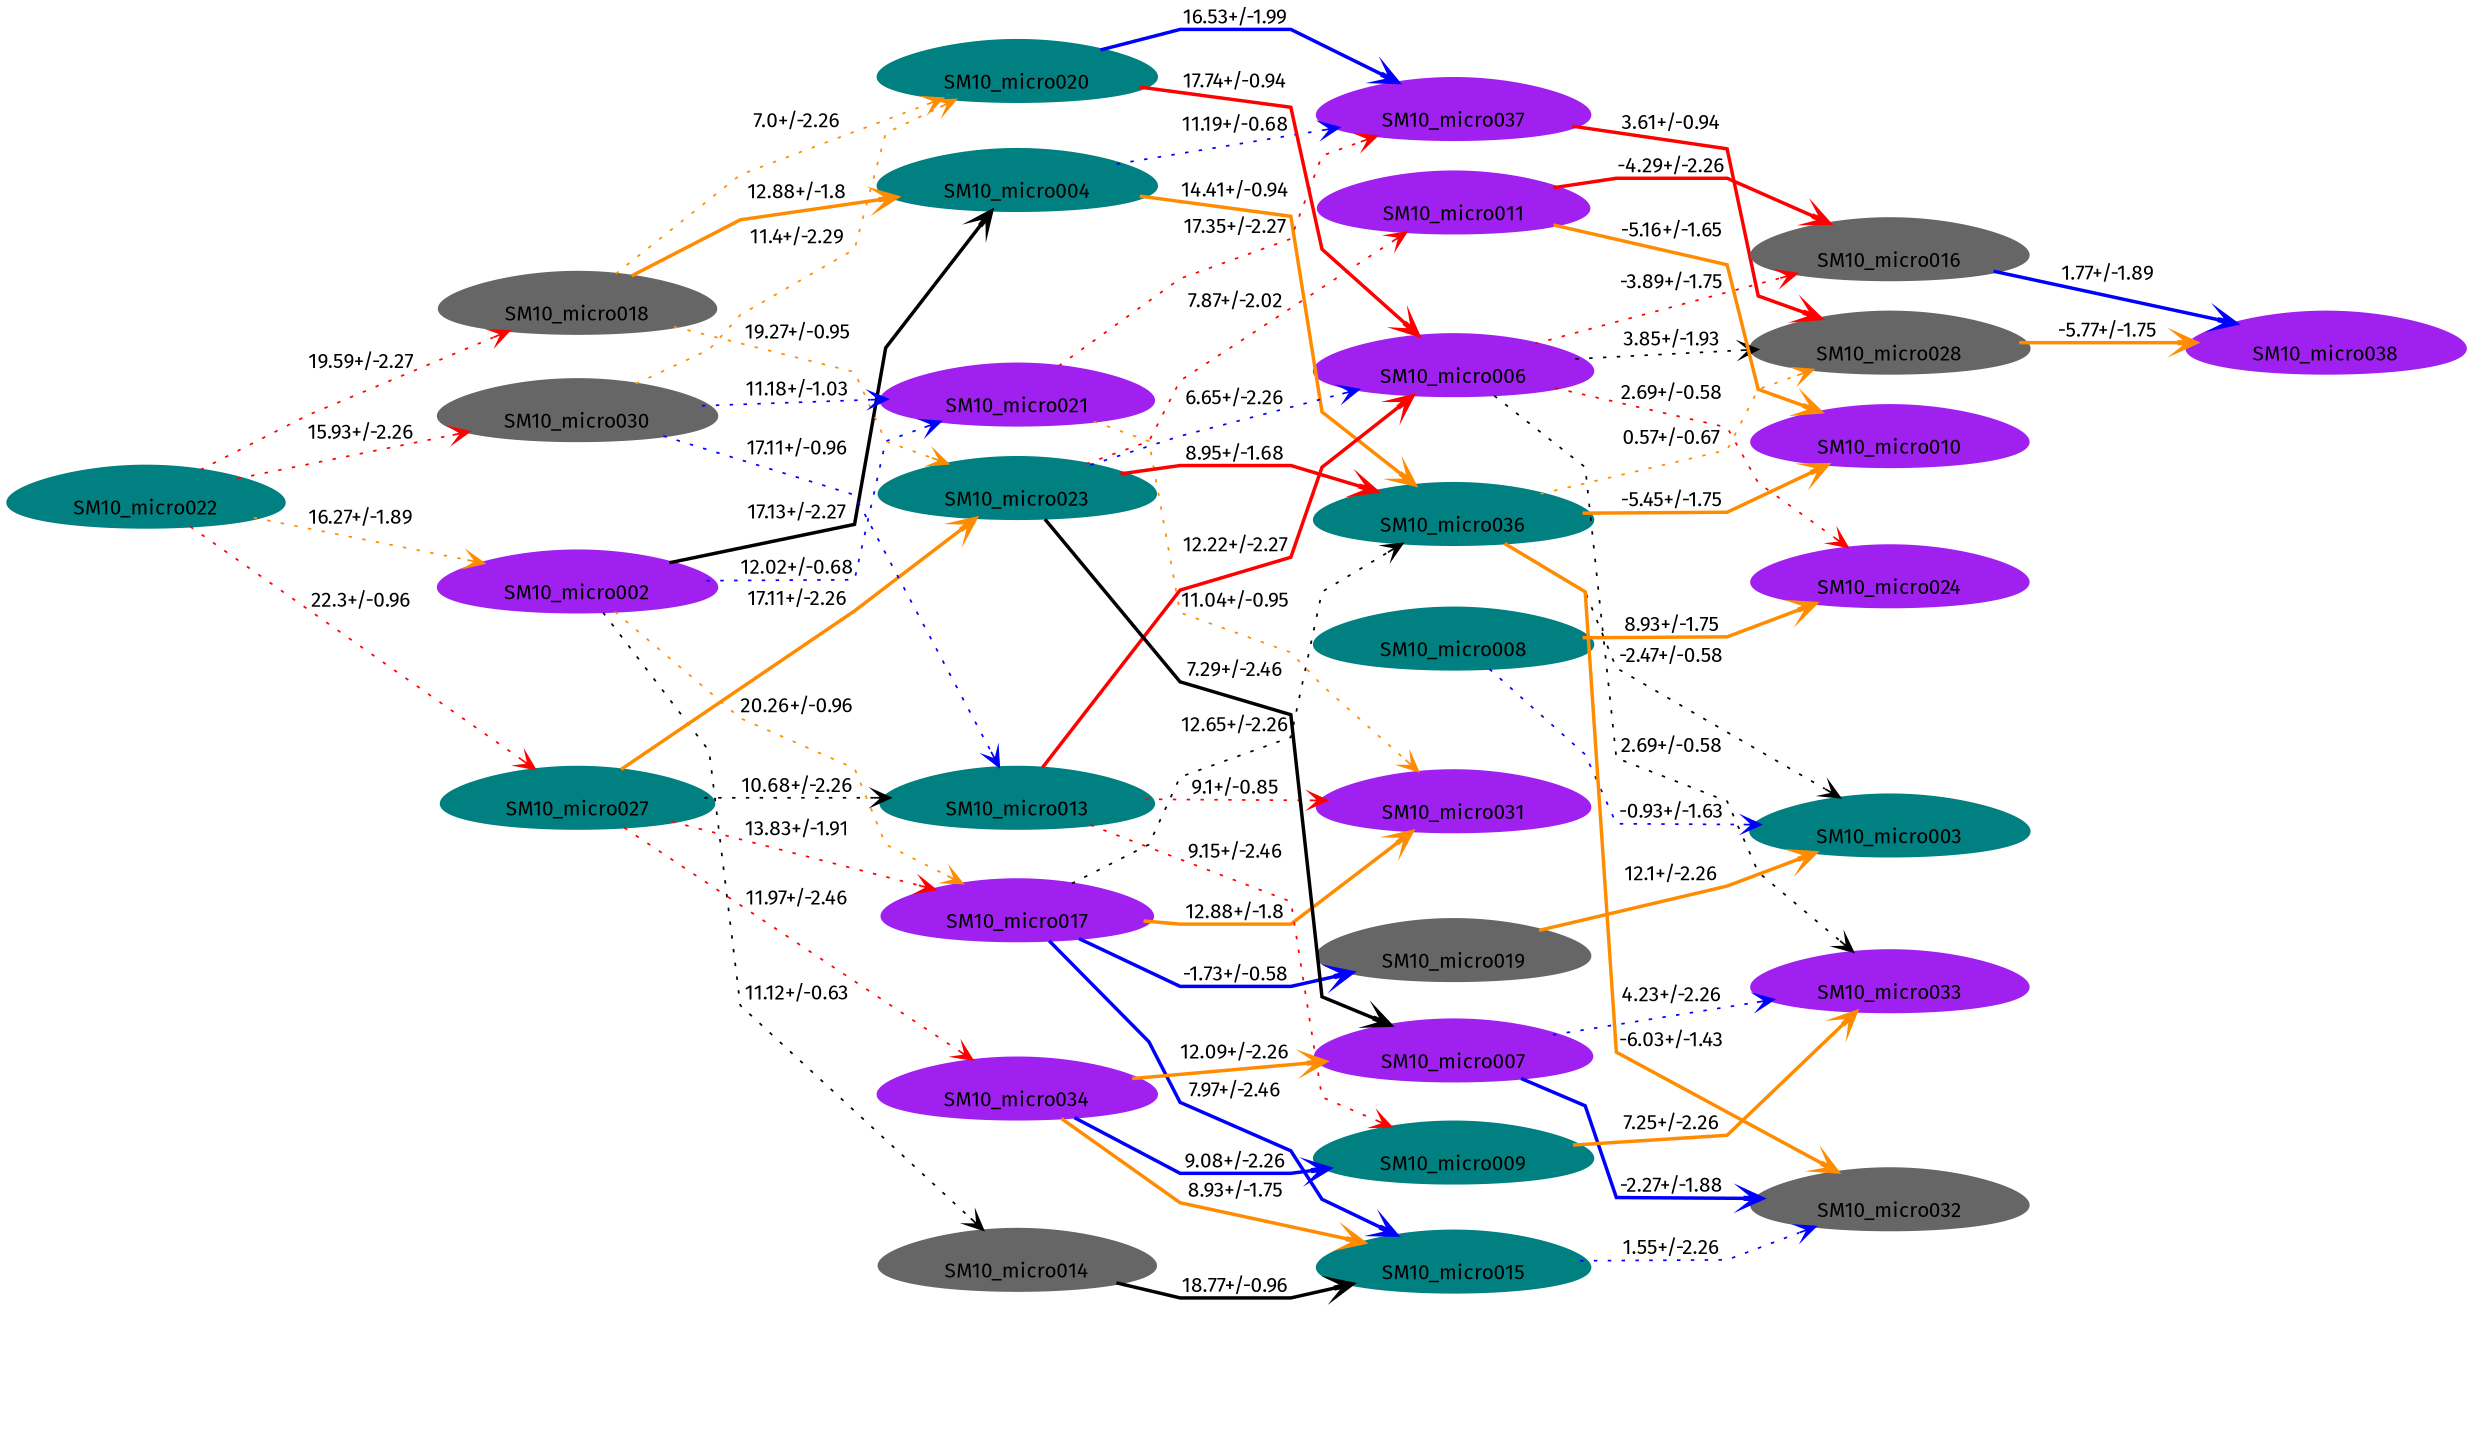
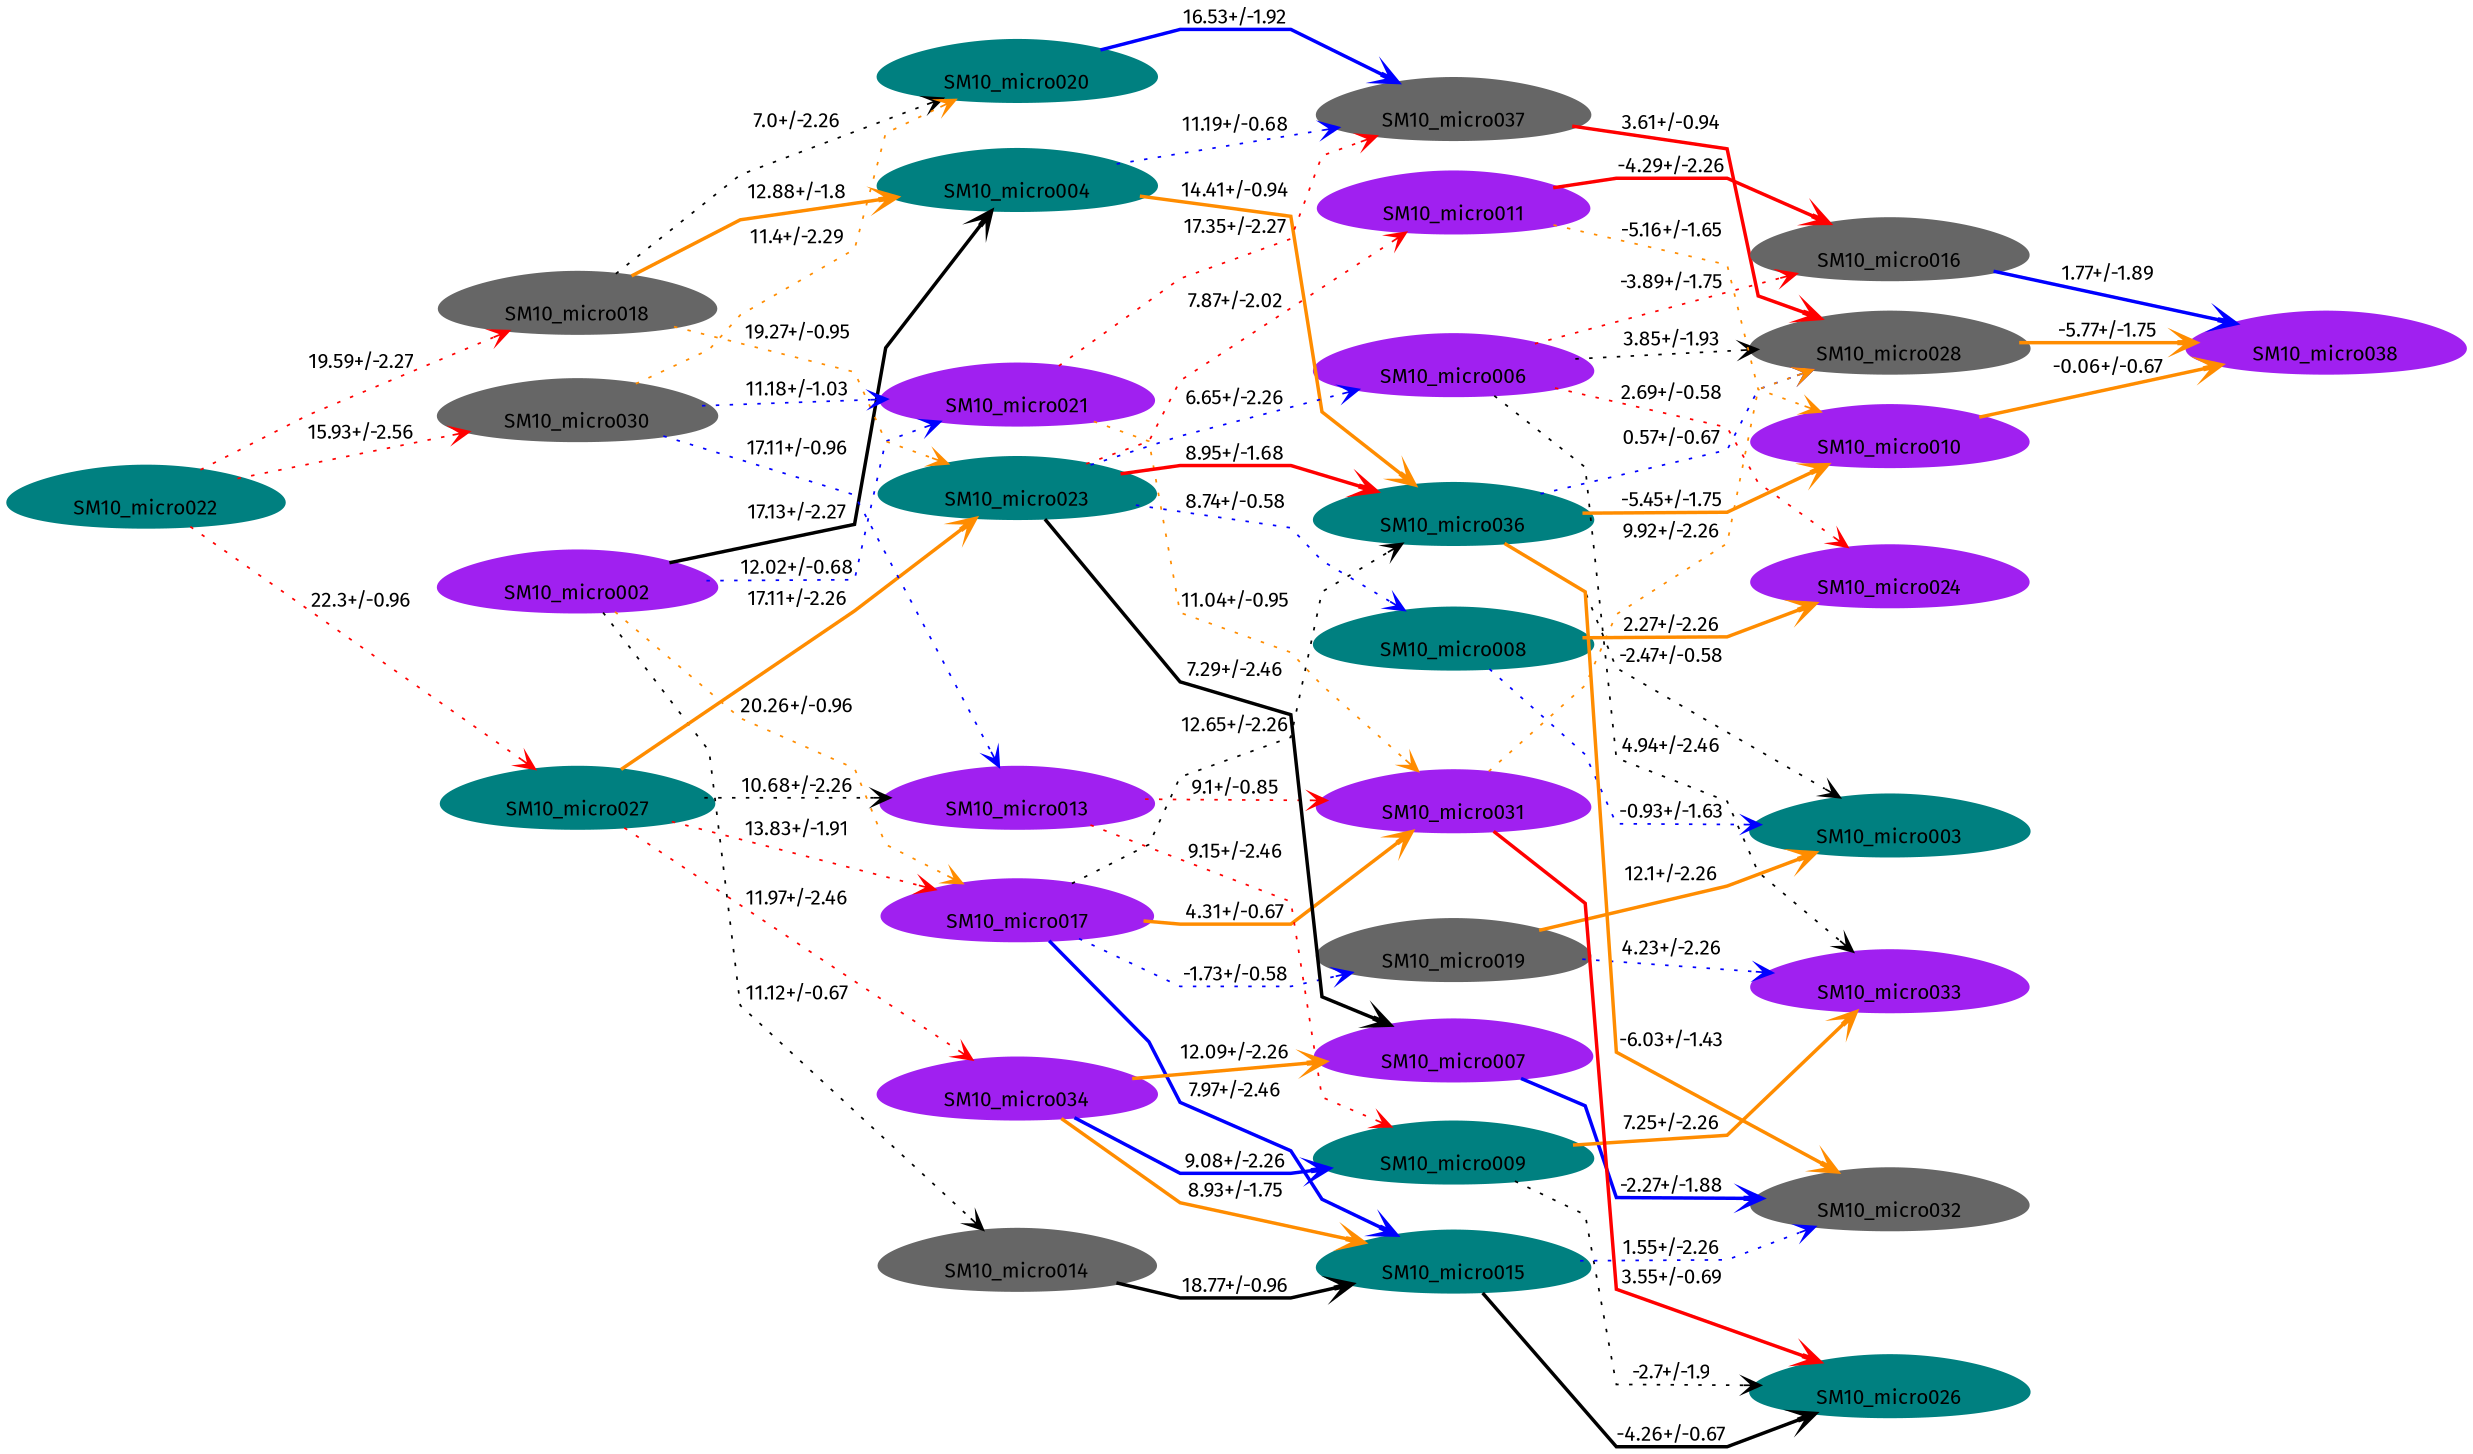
edge "SM10_micro020" -> "SM10_micro037": label "16.53+/-1.99" -> "16.53+/-1.92"
node "SM10_micro037": color purple -> gray40
edge "SM10_micro020" -> "SM10_micro006": removed, label "17.74+/-0.94"
edge "SM10_micro018" -> "SM10_micro020": color darkorange -> black
edge "SM10_micro011" -> "SM10_micro010": style bold -> dotted
edge "SM10_micro010" -> "SM10_micro038": added, label "-0.06+/-0.67"
edge "SM10_micro022" -> "SM10_micro030": label "15.93+/-2.26" -> "15.93+/-2.56"
edge "SM10_micro036" -> "SM10_micro028": color darkorange -> blue
edge "SM10_micro023" -> "SM10_micro008": added, label "8.74+/-0.58"
edge "SM10_micro022" -> "SM10_micro002": removed, label "16.27+/-1.89"
edge "SM10_micro013" -> "SM10_micro006": removed, label "12.22+/-2.27"
edge "SM10_micro031" -> "SM10_micro028": added, label "9.92+/-2.26"
edge "SM10_micro008" -> "SM10_micro024": label "8.93+/-1.75" -> "2.27+/-2.26"
edge "SM10_micro006" -> "SM10_micro033": label "2.69+/-0.58" -> "4.94+/-2.46"
node "SM10_micro013": color teal -> purple
edge "SM10_micro017" -> "SM10_micro031": label "12.88+/-1.8" -> "4.31+/-0.67"
edge "SM10_micro017" -> "SM10_micro019": style bold -> dotted
edge "SM10_micro002" -> "SM10_micro014": label "11.12+/-0.63" -> "11.12+/-0.67"
edge "SM10_micro007" -> "SM10_micro033": now "SM10_micro019" -> "SM10_micro033"
node "SM10_micro026": added
